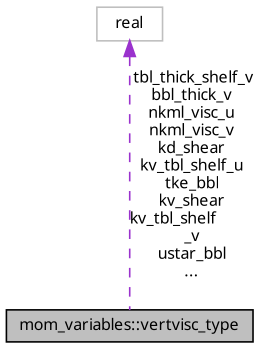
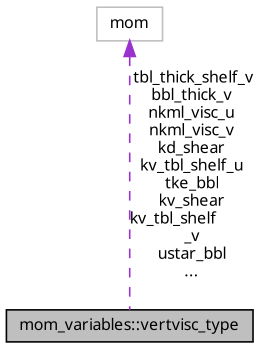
node "real": label "real" -> "mom"
